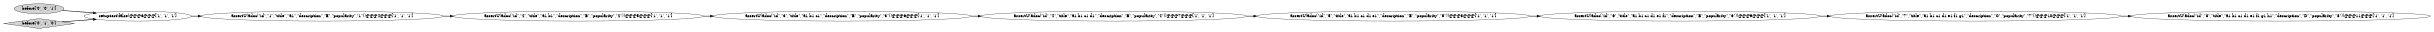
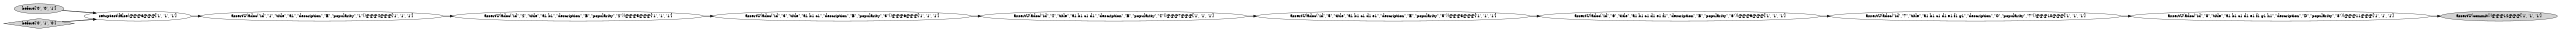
node "assertU(commit())@@@12@@@['1', '1', '1']": added
